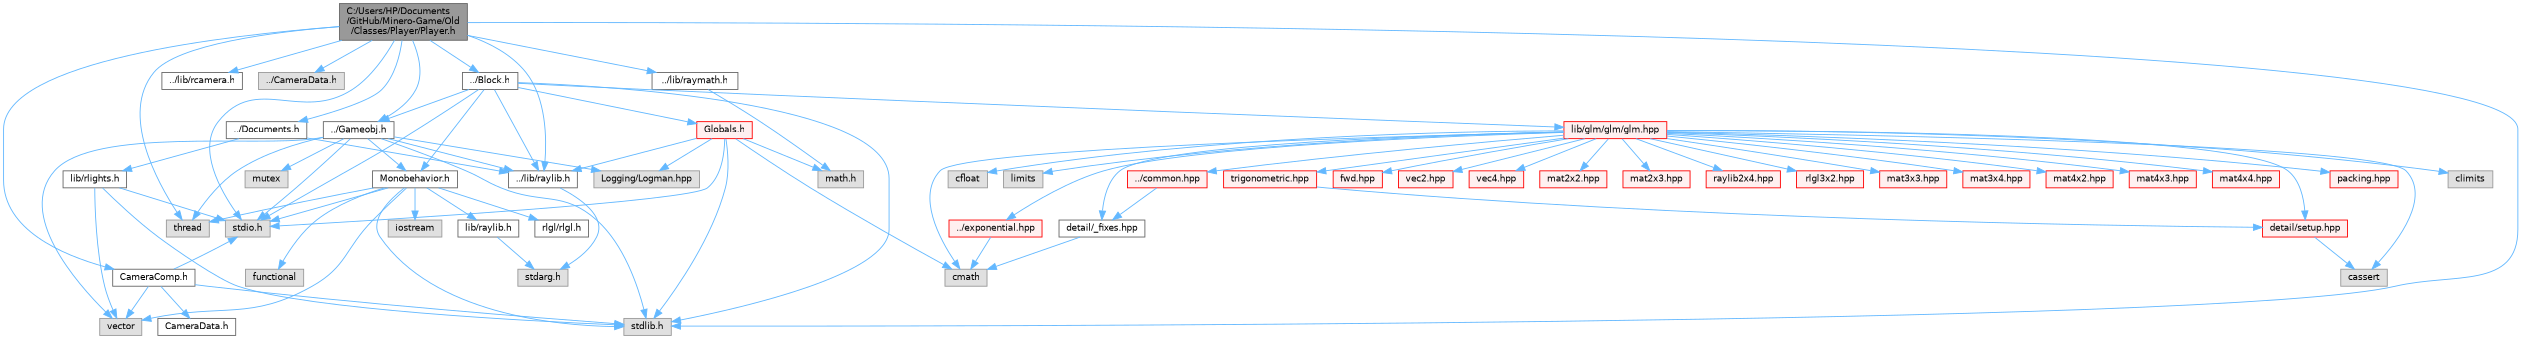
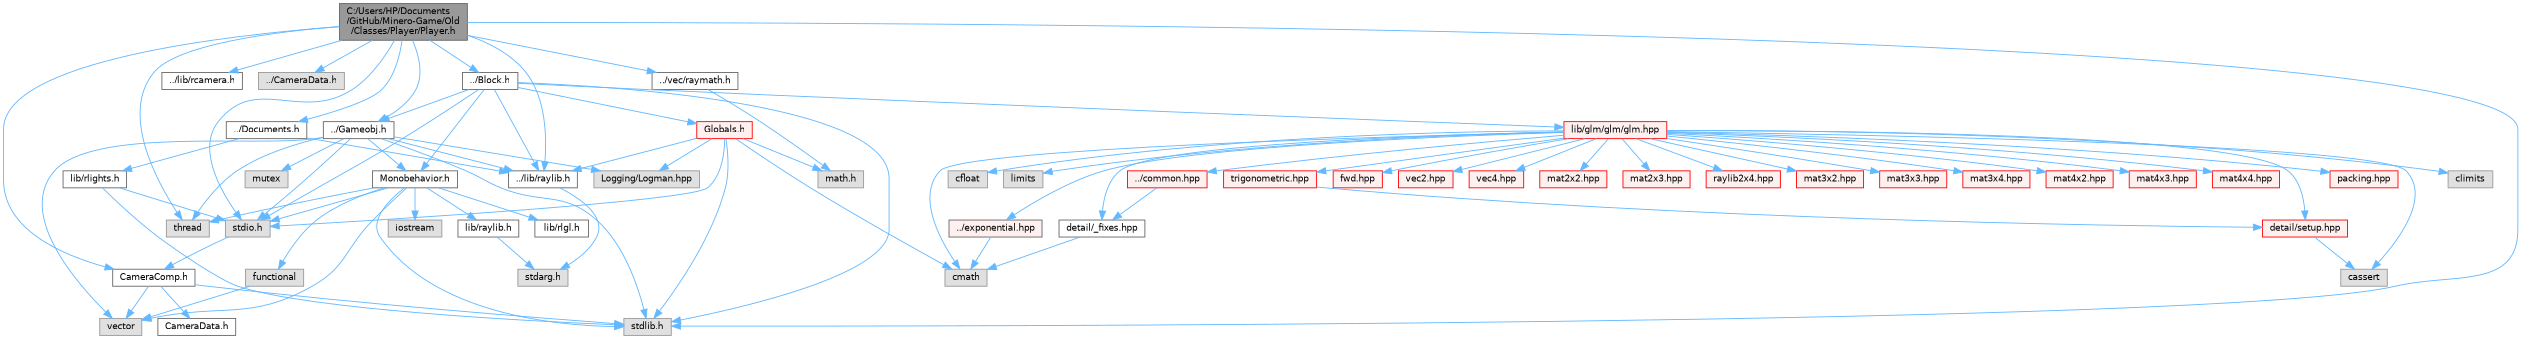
node "../lib/raymath.h": label "../lib/raymath.h" -> "../vec/raymath.h"
node "rlgl3x2.hpp": label "rlgl3x2.hpp" -> "mat3x2.hpp"
node "rlgl/rlgl.h": label "rlgl/rlgl.h" -> "lib/rlgl.h"
node "../exponential.hpp": color red -> grey40
edge "lib/rlights.h" -> "vector": now "functional" -> "vector"
edge "CameraComp.h" -> "stdio.h": reversed
